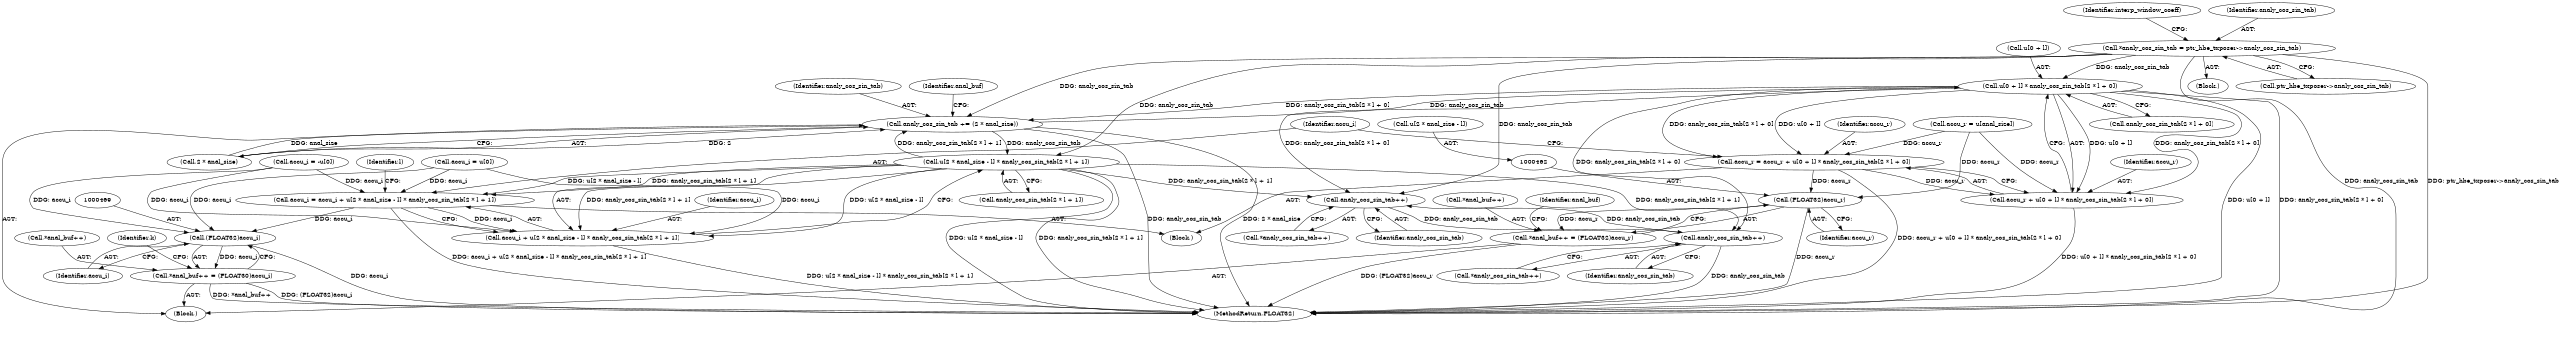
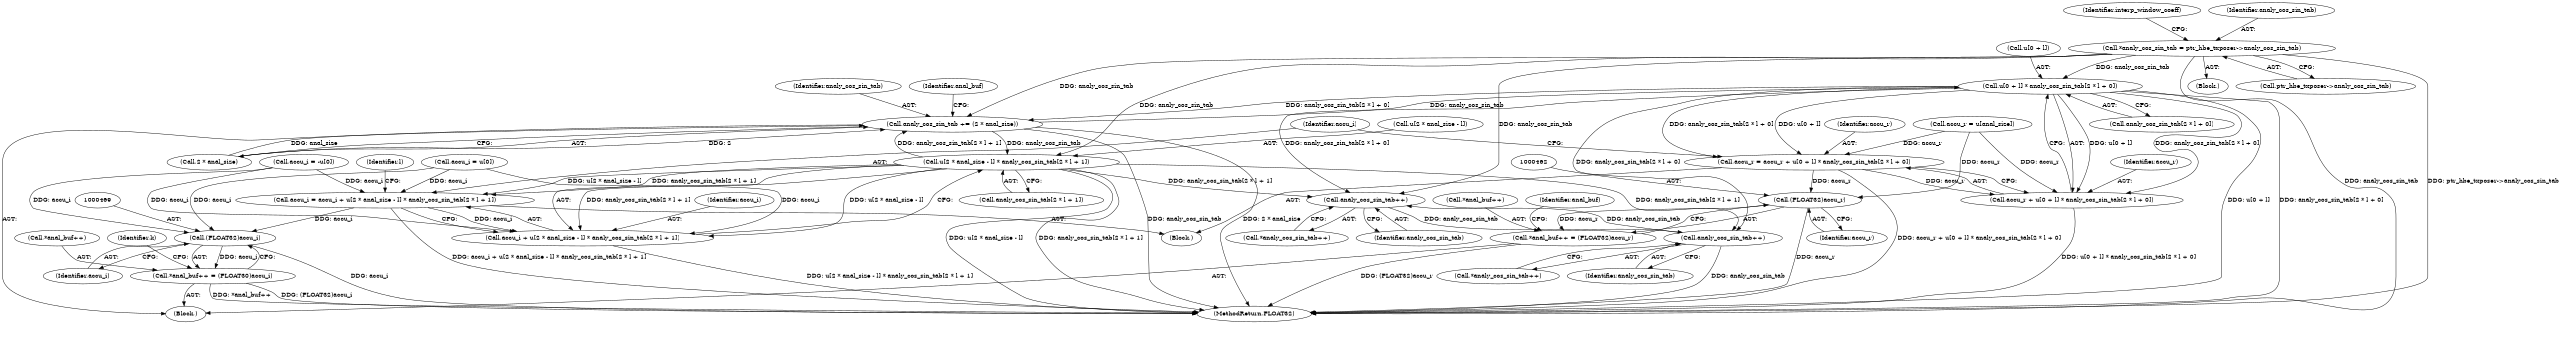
edge "(Call,u[2 * anal_size - l])" -> "1000462": now "(Call,u[2 * anal_size - l])" -> "(Call,u[2 * anal_size - l] * analy_cos_sin_tab[2 * l + 1])"
